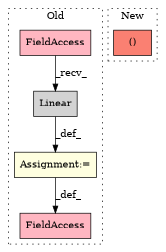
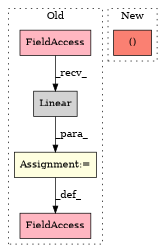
edge "Linear" -> "Assignment:=": label "_def_" -> "_para_"
